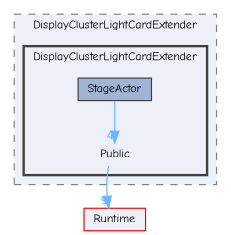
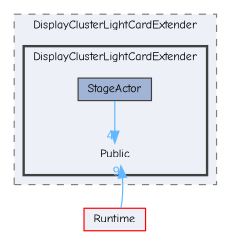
edge "Public" -> "Runtime": reversed
